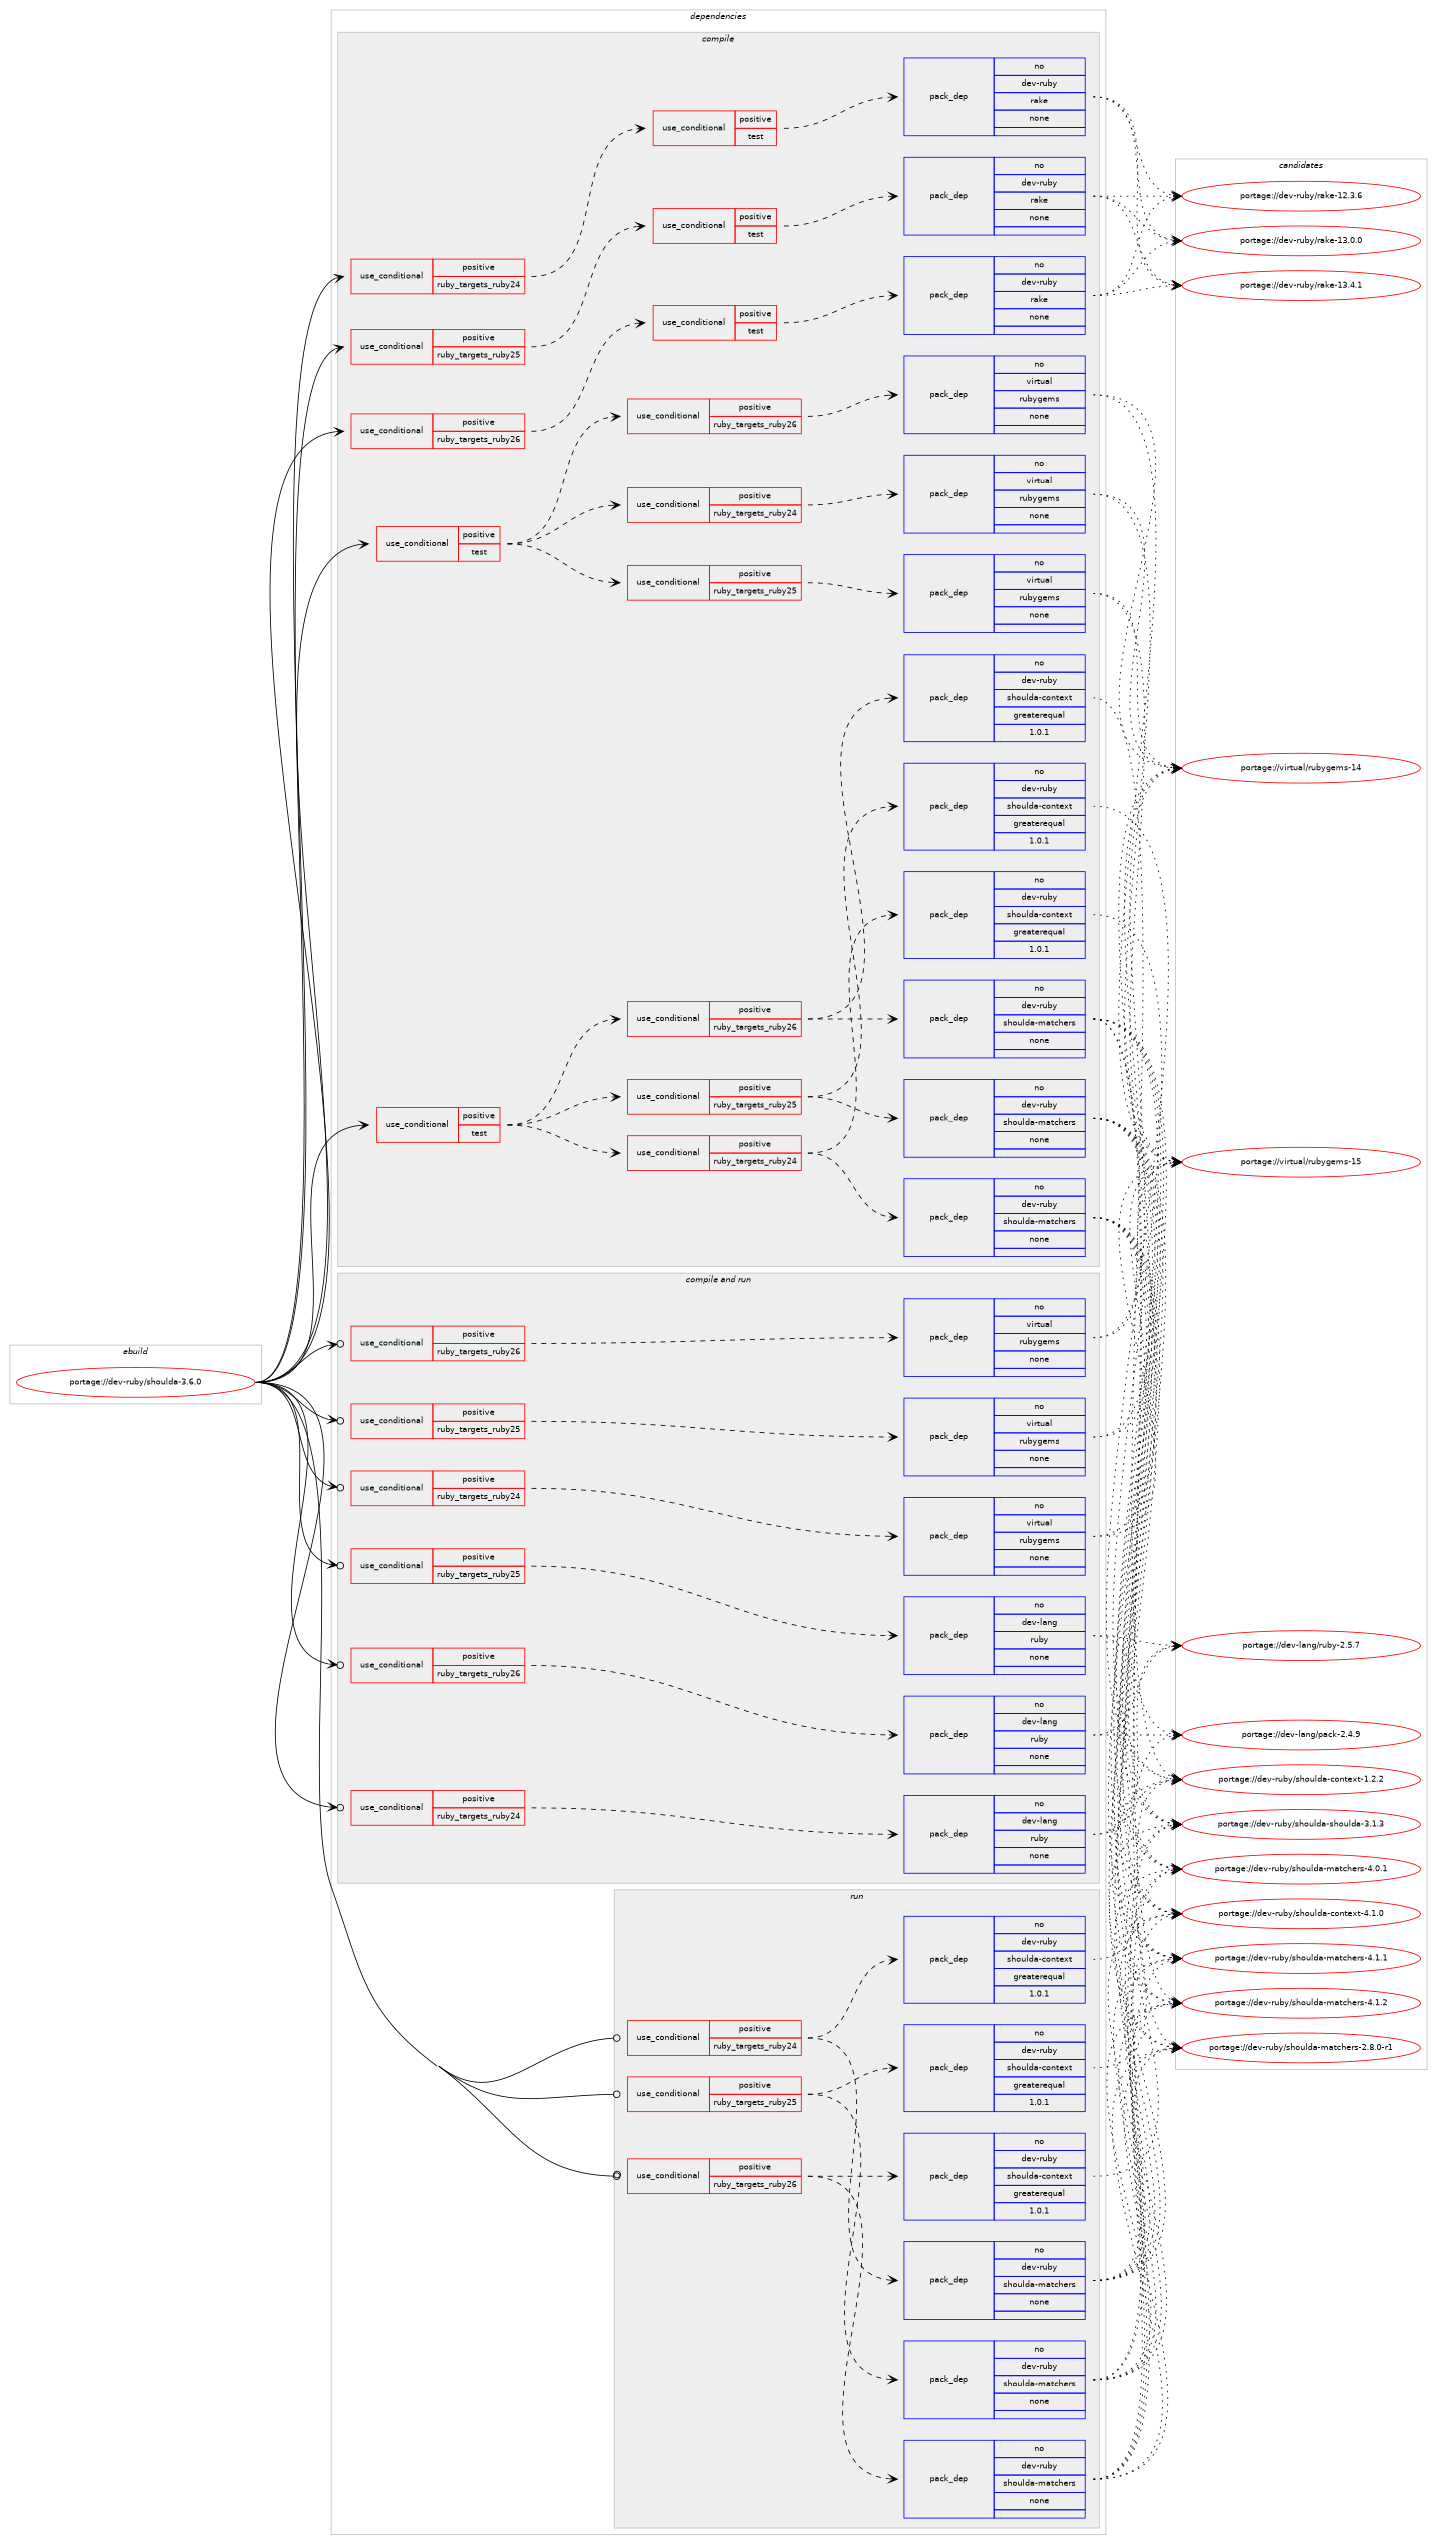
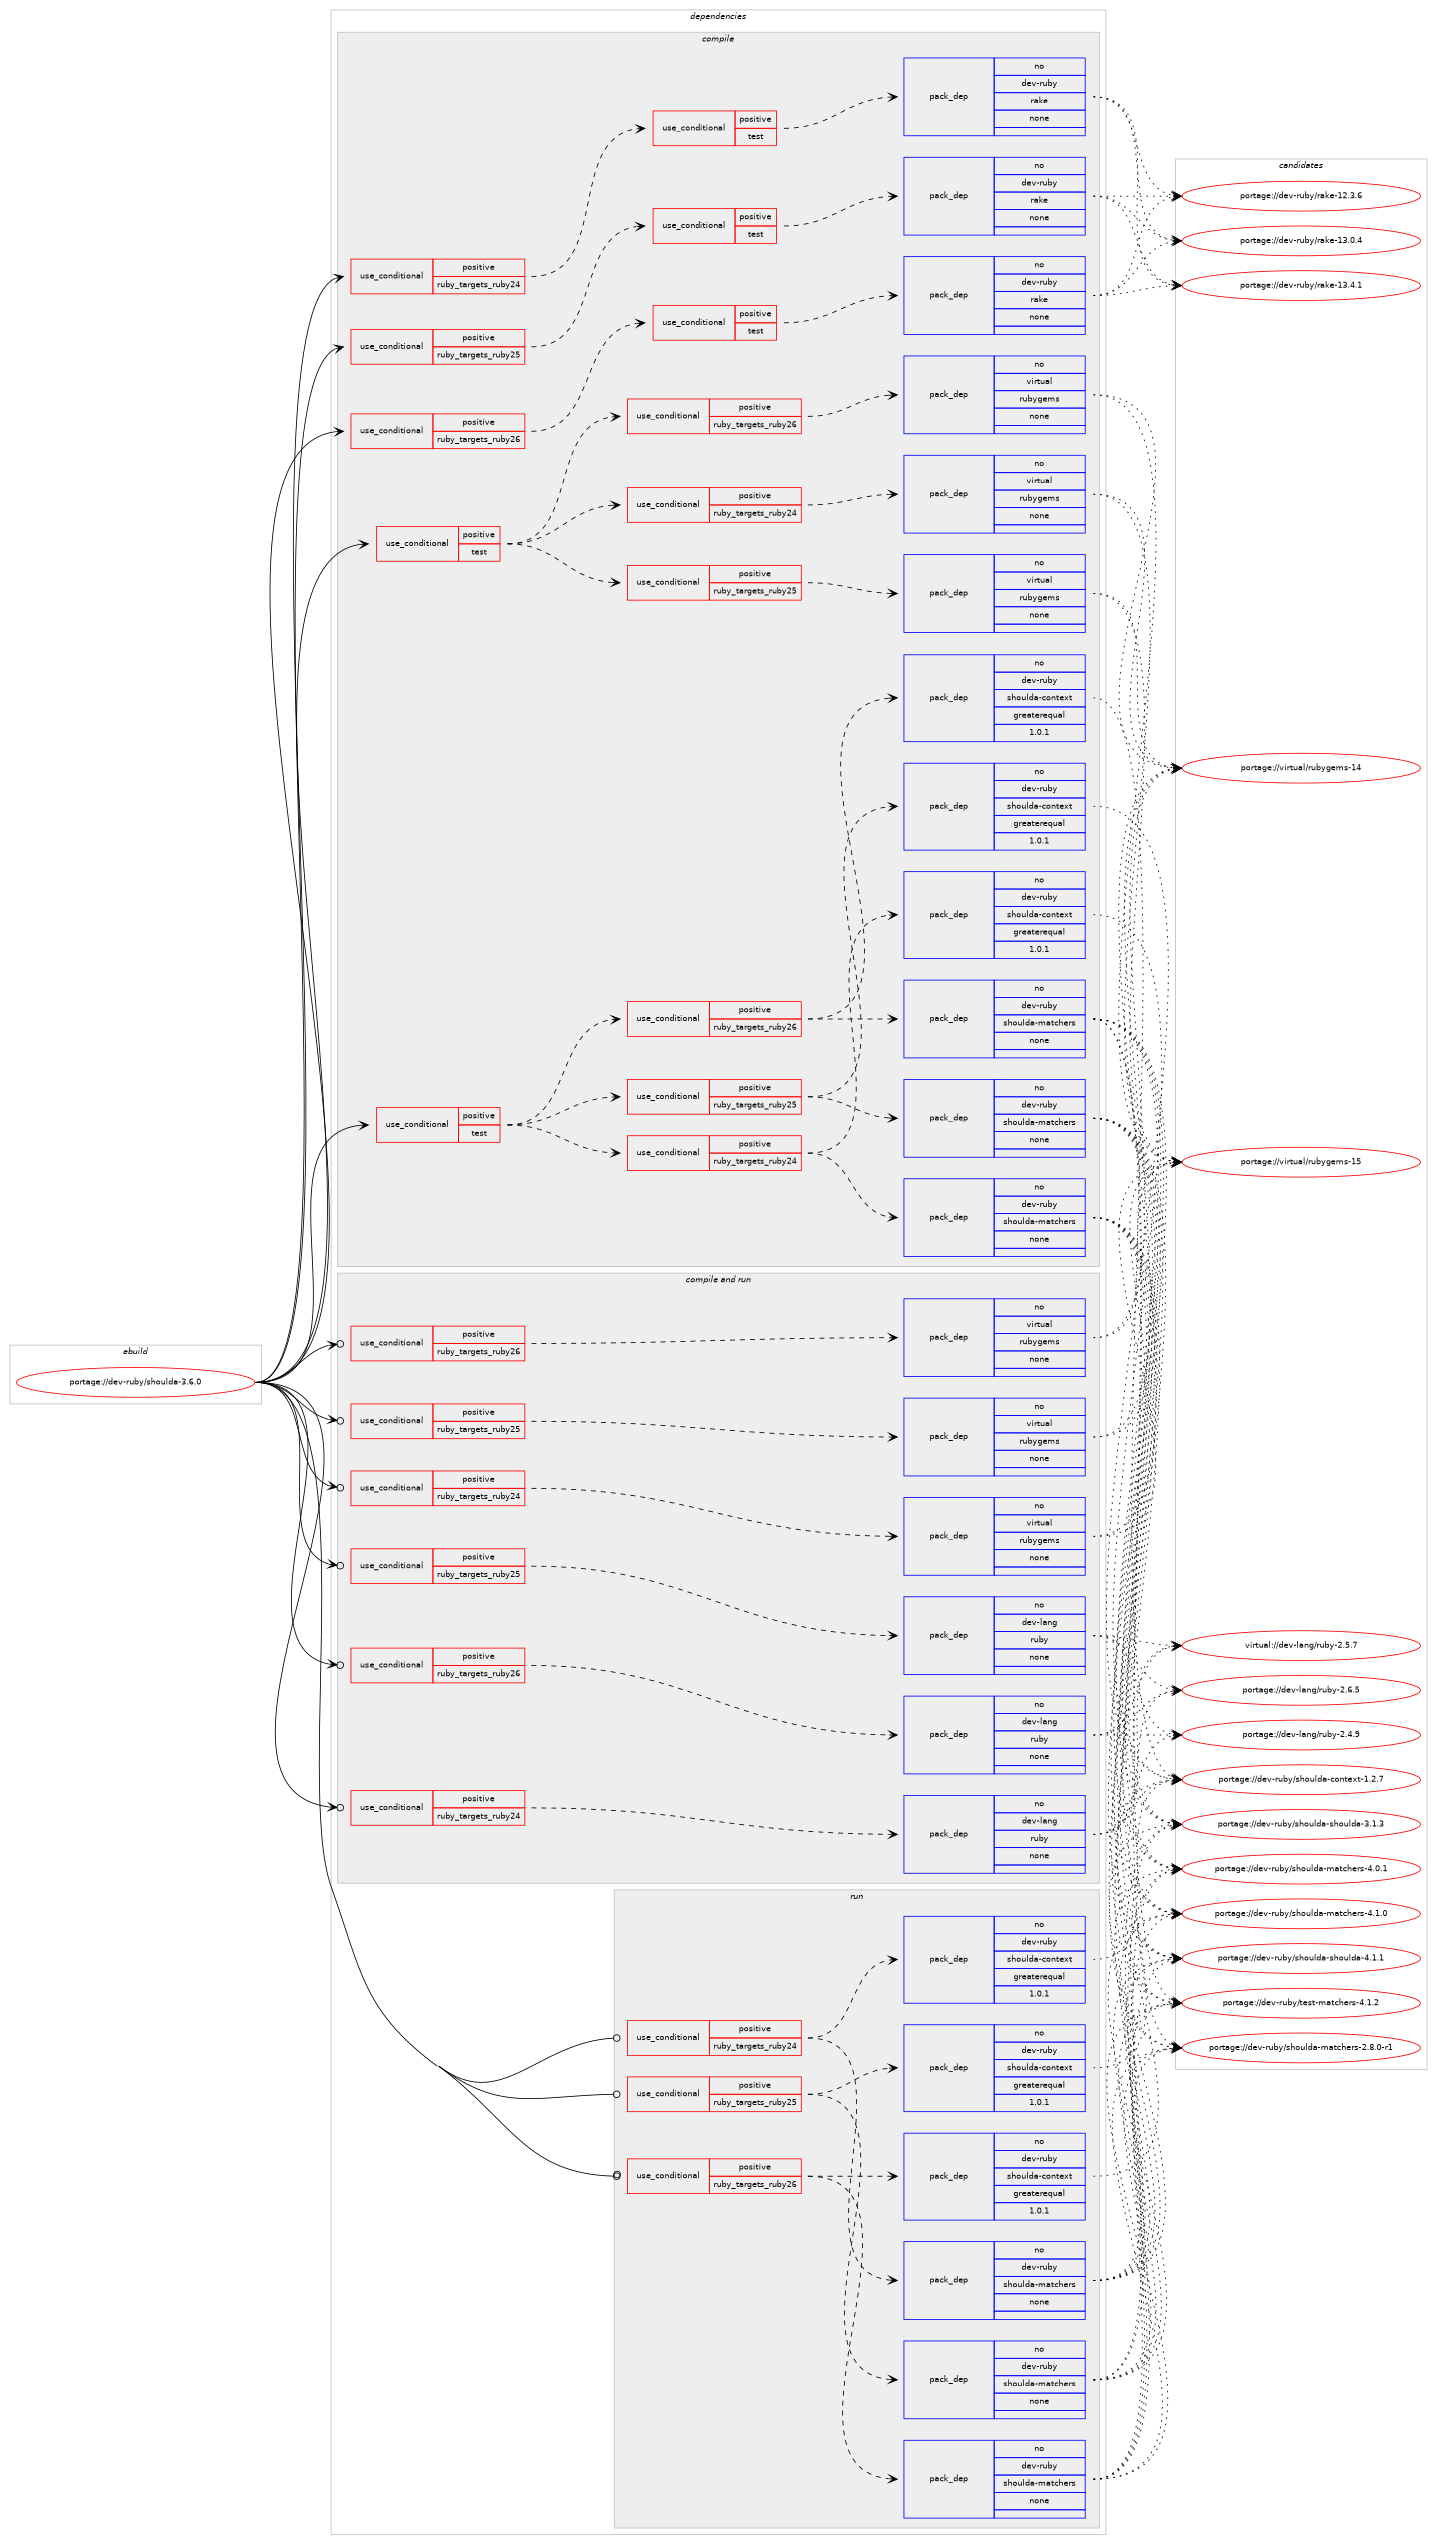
node "portage://dev-ruby/rake-13.0.0": label "portage://dev-ruby/rake-13.0.0" -> "portage://dev-ruby/rake-13.0.4"
node "portage://dev-lang/ruby-2.5.7": label "portage://dev-lang/ruby-2.5.7" -> "virtual://dev-lang/ruby-2.5.7"
node "portage://dev-lang/ruby-2.6.5": added
node "portage://dev-lang/pack-2.4.9": label "portage://dev-lang/pack-2.4.9" -> "portage://dev-lang/ruby-2.4.9"
node "portage://dev-ruby/shoulda-context-1.2.2": label "portage://dev-ruby/shoulda-context-1.2.2" -> "portage://dev-ruby/shoulda-context-1.2.7"
node "portage://dev-ruby/shoulda-context-4.1.0": label "portage://dev-ruby/shoulda-context-4.1.0" -> "portage://dev-ruby/shoulda-matchers-4.1.0"
node "portage://dev-ruby/shoulda-matchers-4.1.1": label "portage://dev-ruby/shoulda-matchers-4.1.1" -> "portage://dev-ruby/shoulda-shoulda-4.1.1"
node "portage://dev-ruby/shoulda-matchers-4.1.2": label "portage://dev-ruby/shoulda-matchers-4.1.2" -> "portage://dev-ruby/test-matchers-4.1.2"
